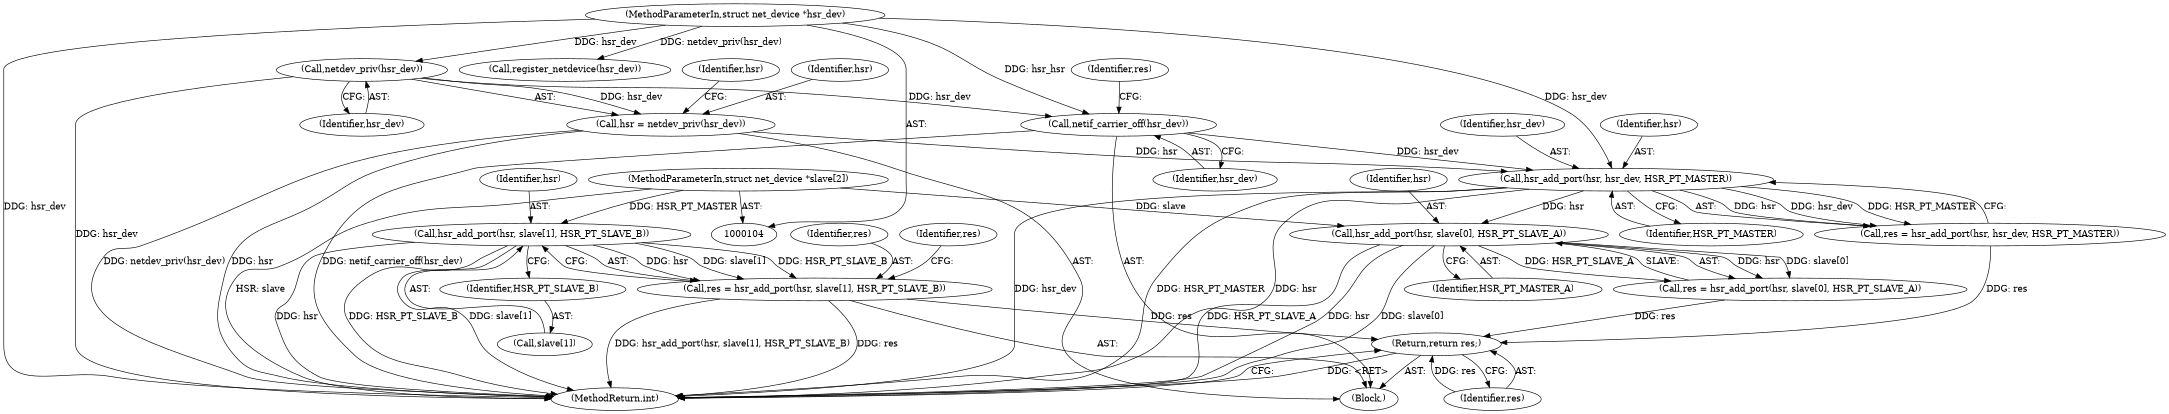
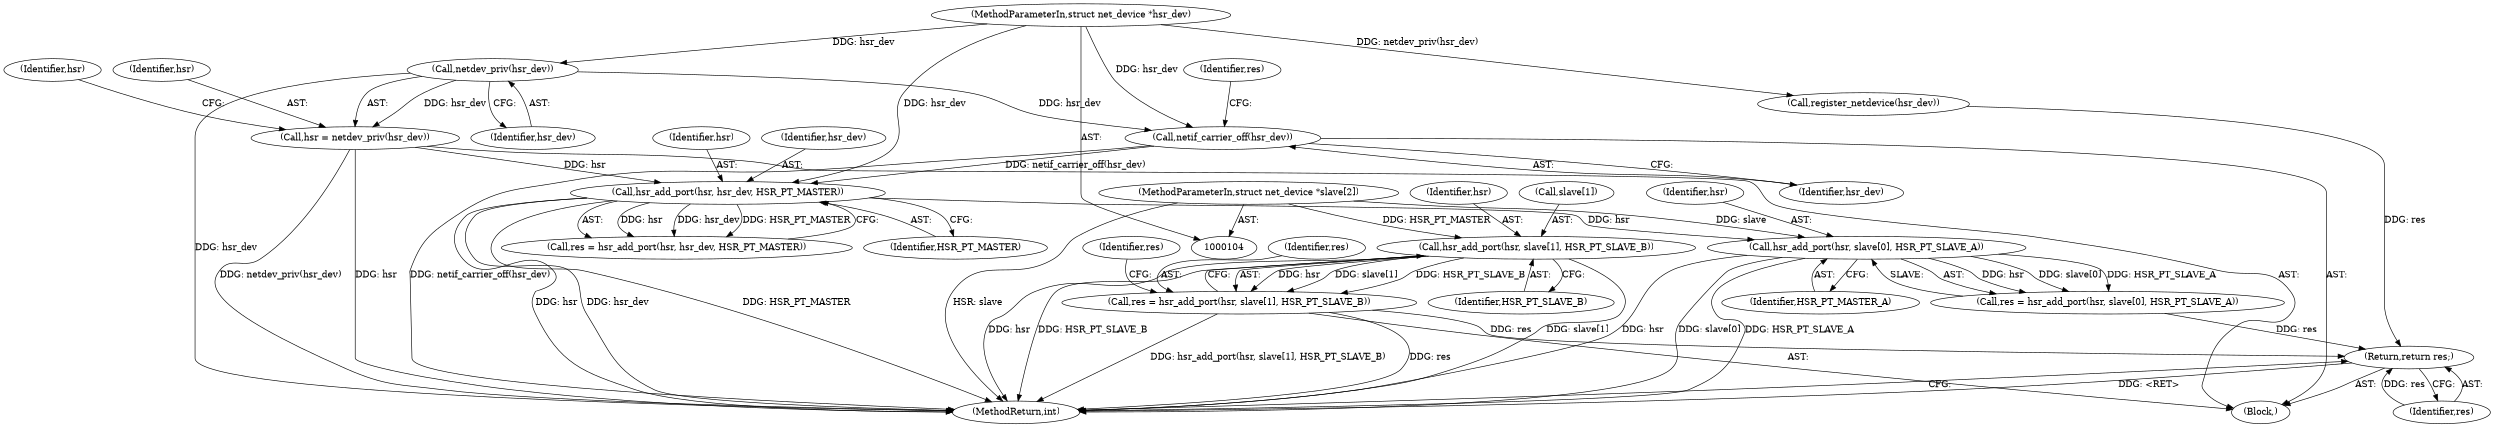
edge "(MethodParameterIn,struct net_device *hsr_dev)" -> "(Call,netif_carrier_off(hsr_dev))": label "DDG: hsr_hsr" -> "DDG: hsr_dev"
edge "(Call,netif_carrier_off(hsr_dev))" -> "(Call,hsr_add_port(hsr, hsr_dev, HSR_PT_MASTER))": label "DDG: hsr_dev" -> "DDG: netif_carrier_off(hsr_dev)"
edge "(MethodParameterIn,struct net_device *hsr_dev)" -> "(MethodReturn,int)": removed, label "DDG: hsr_dev"
edge "(Identifier,HSR_PT_SLAVE_B)" -> "(Call,slave[1])": now "(Identifier,HSR_PT_SLAVE_B)" -> "(Call,hsr_add_port(hsr, slave[1], HSR_PT_SLAVE_B))"
edge "(Call,res = hsr_add_port(hsr, hsr_dev, HSR_PT_MASTER))" -> "(Return,return res;)": now "(Call,register_netdevice(hsr_dev))" -> "(Return,return res;)"
